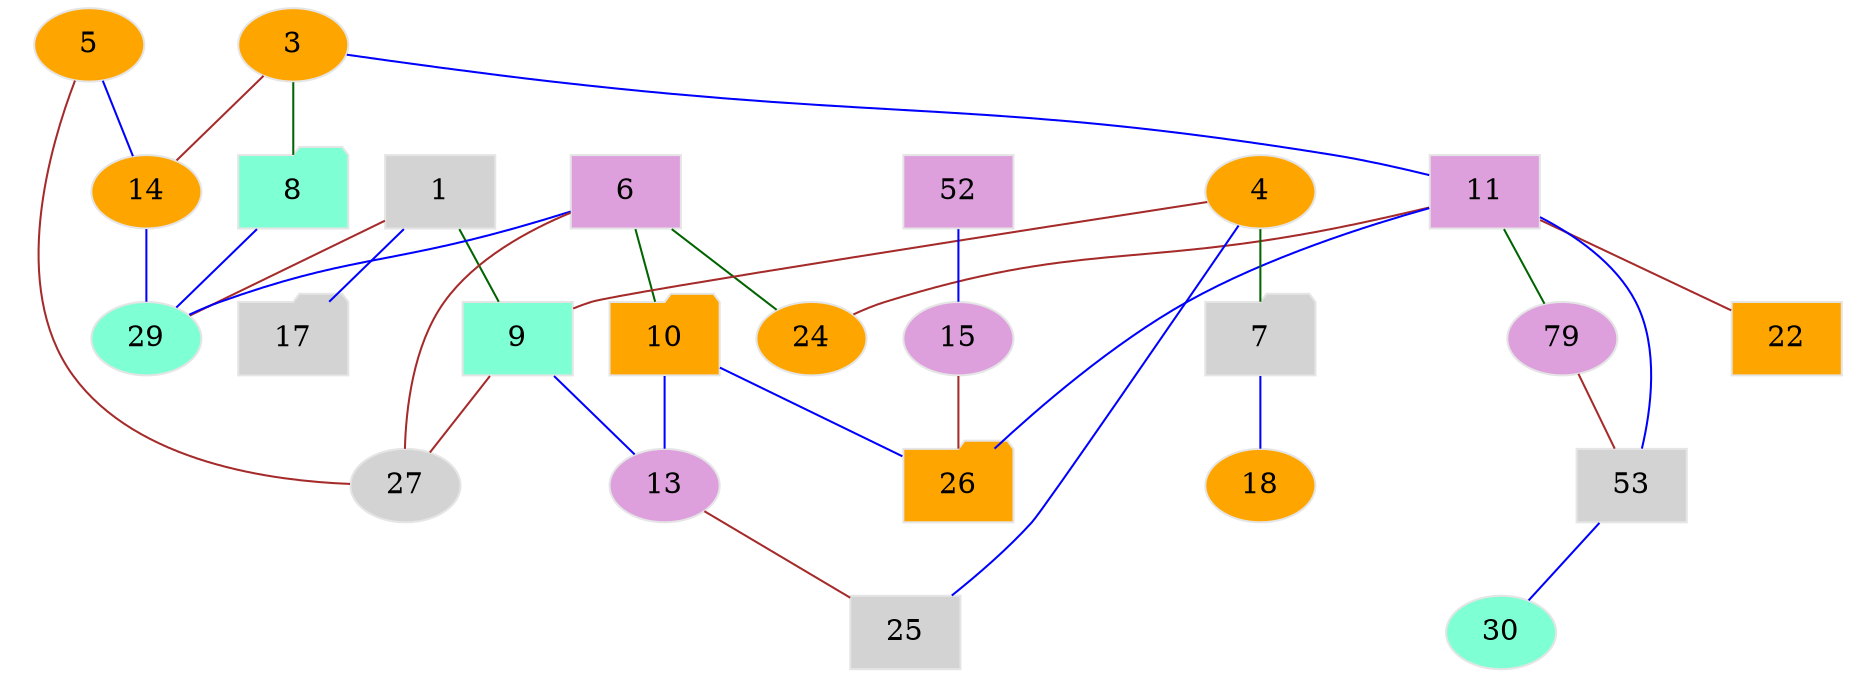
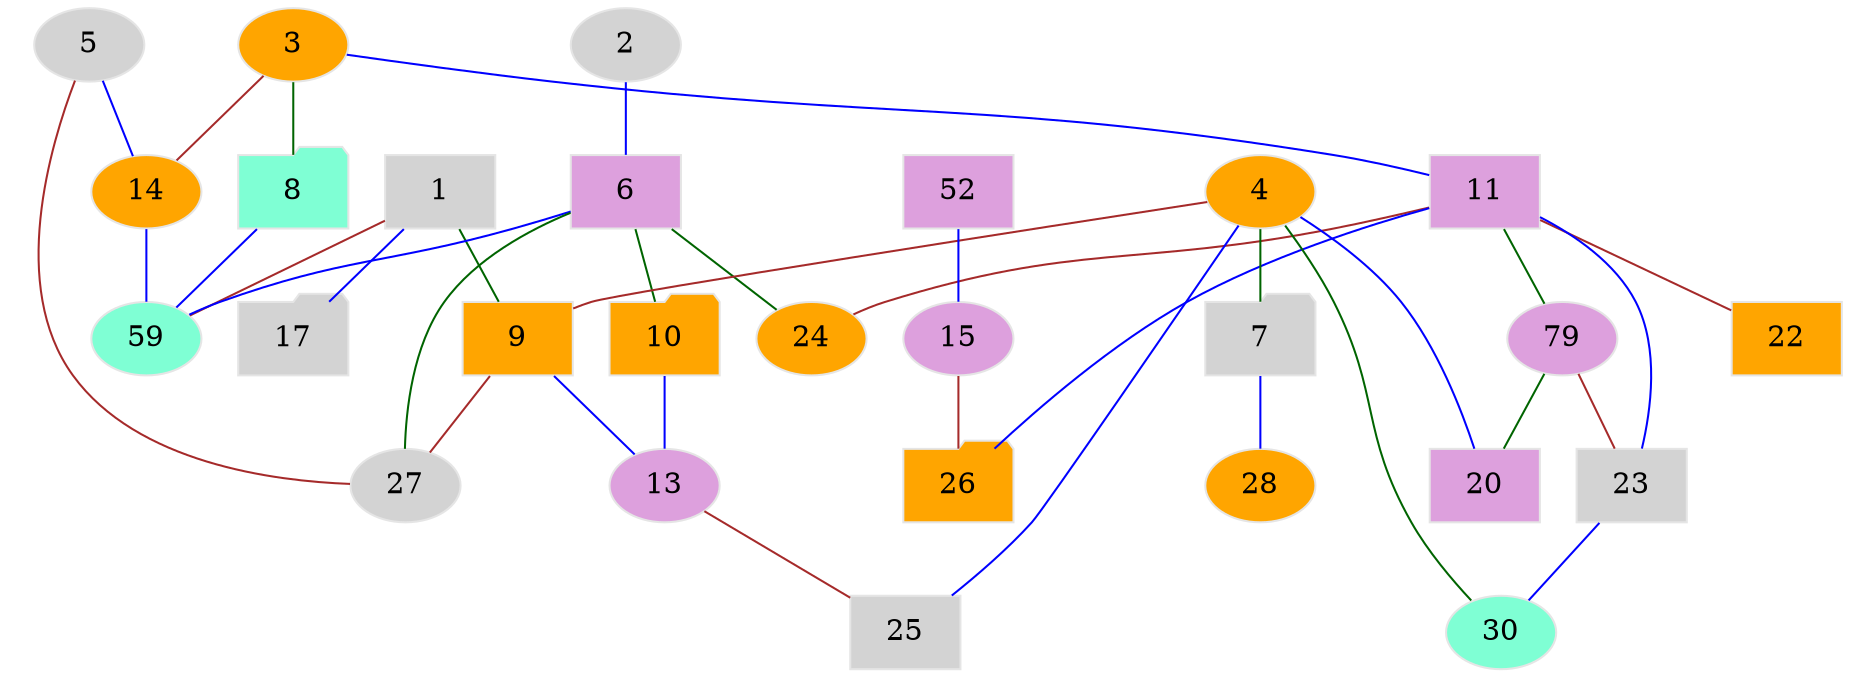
node "5": fillcolor orange -> lightgrey
node "2": added
edge "6" -- "27": color brown -> darkgreen
node "29": label "29" -> "59"
node "9": fillcolor aquamarine -> orange
edge "10" -- "26": removed
edge "4" -- "30": added
node "18": label "18" -> "28"
node "20": added
node "53": label "53" -> "23"
